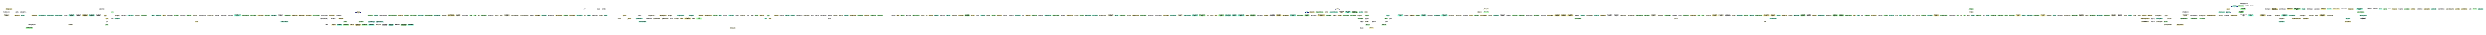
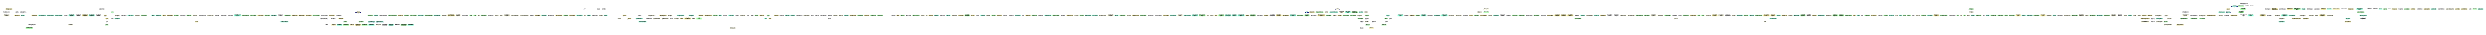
node "allgather_and_gate.cpp": fillcolor white -> khaki
